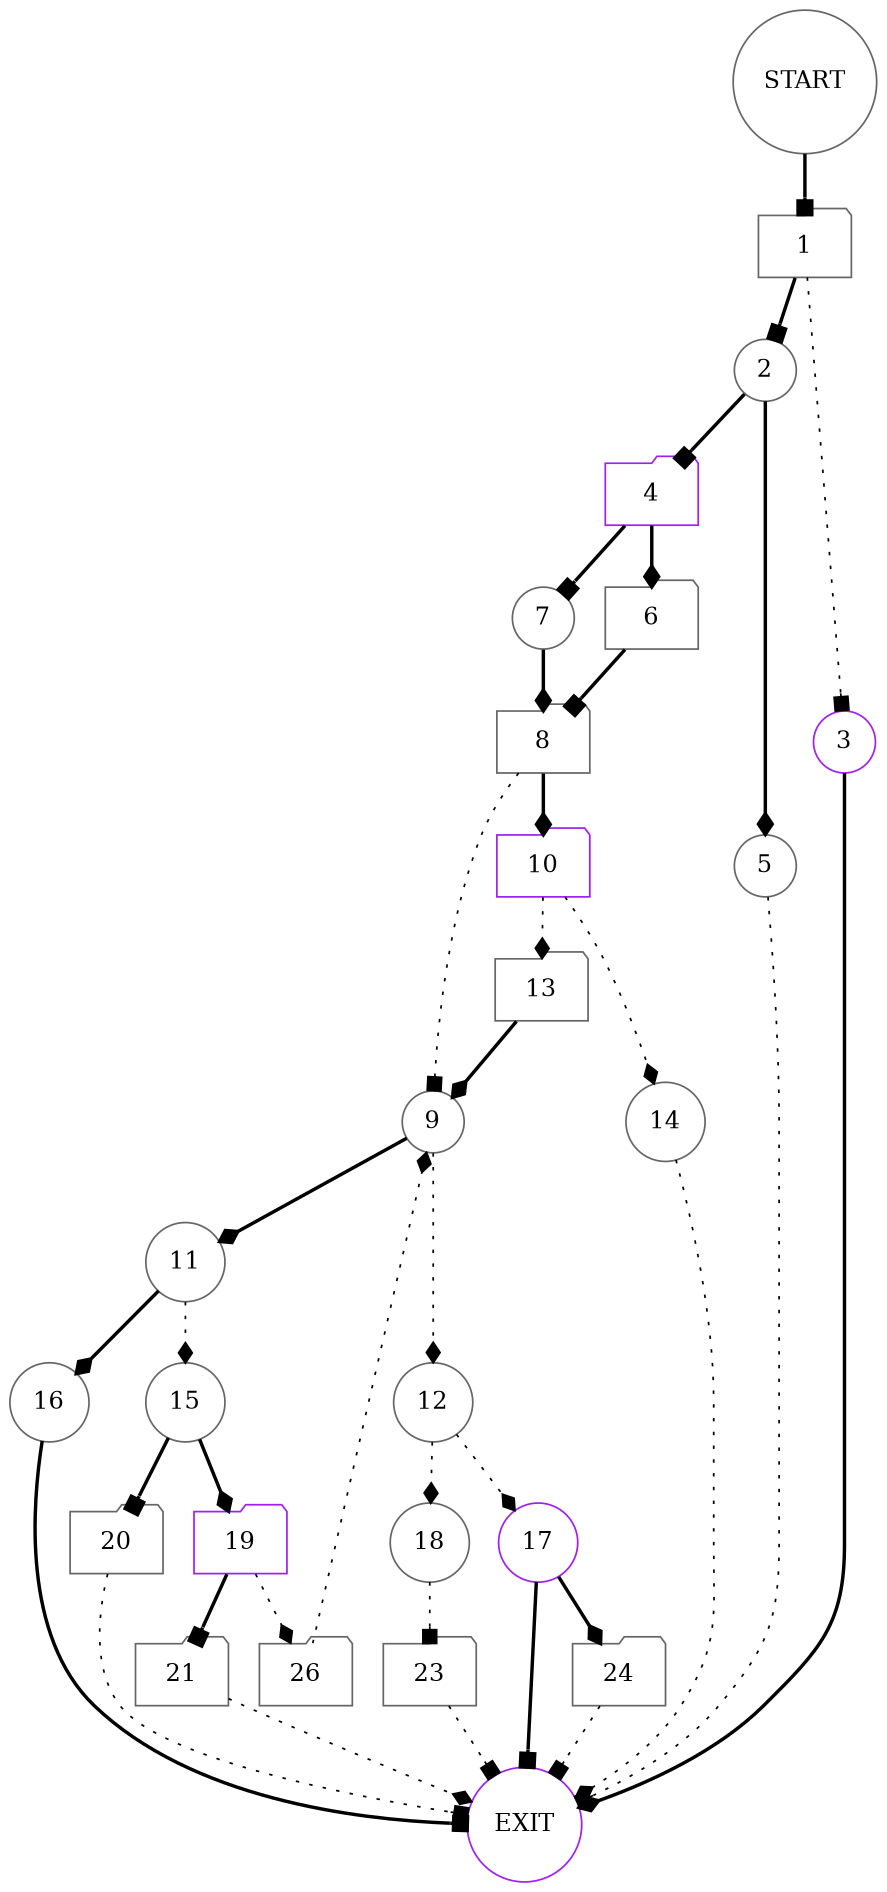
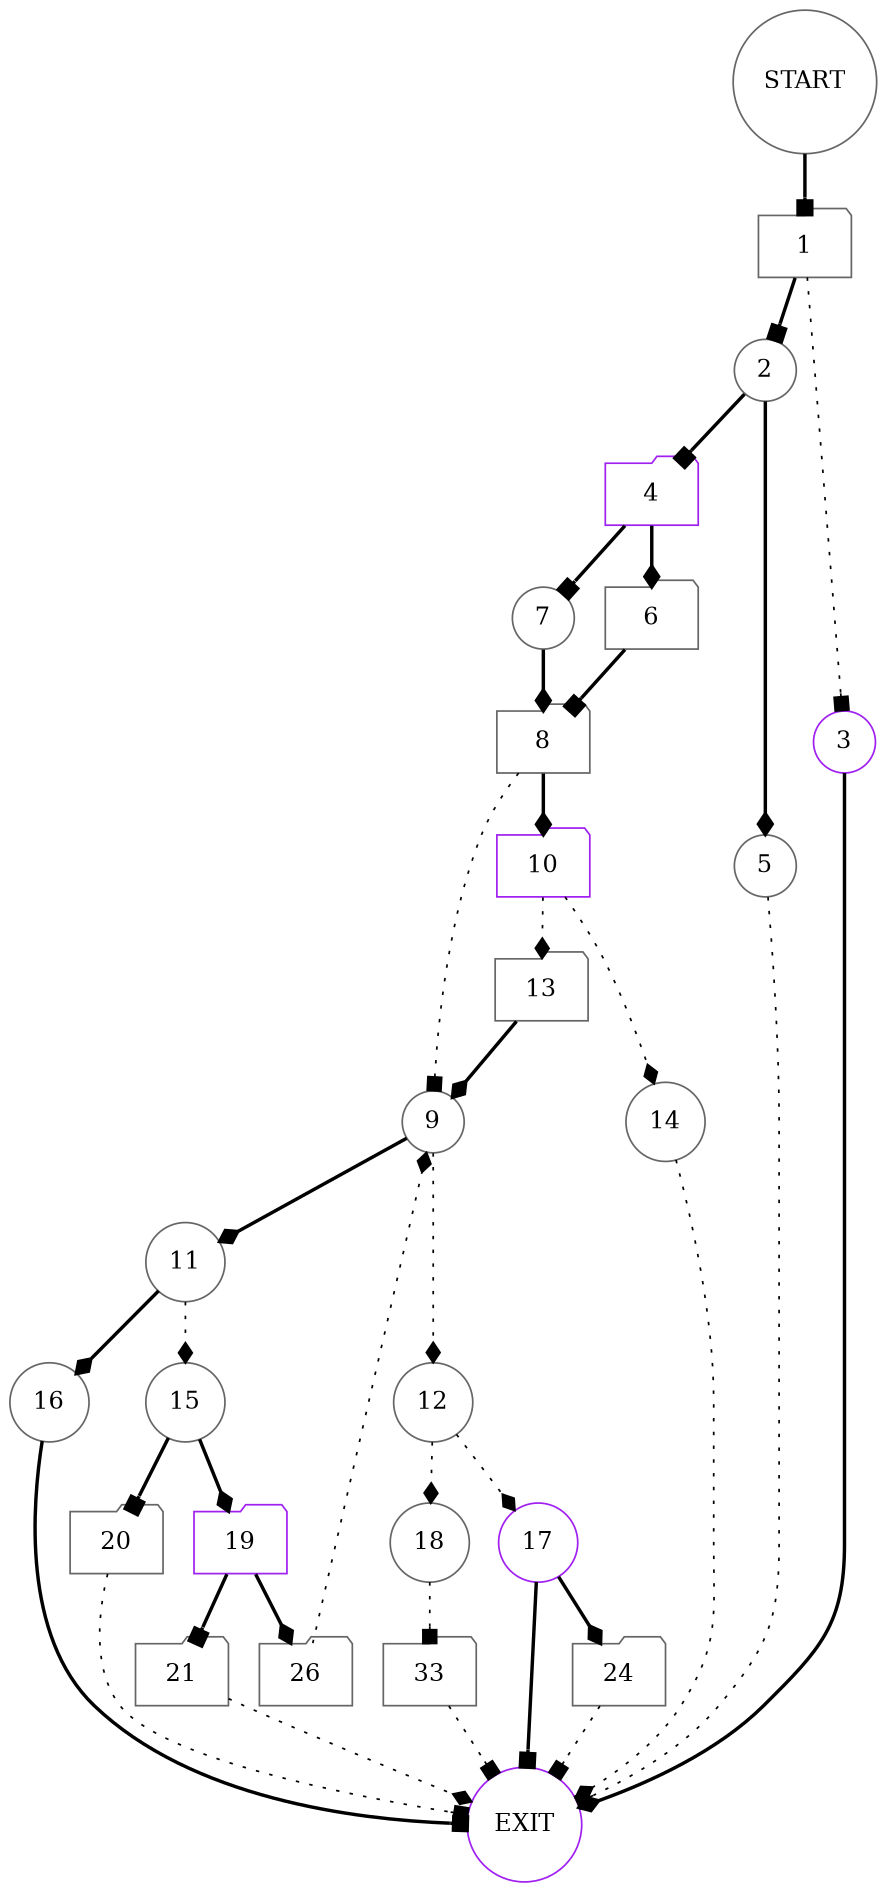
edge "19" -> "26": style dotted -> bold
node "23": label "23" -> "33"
